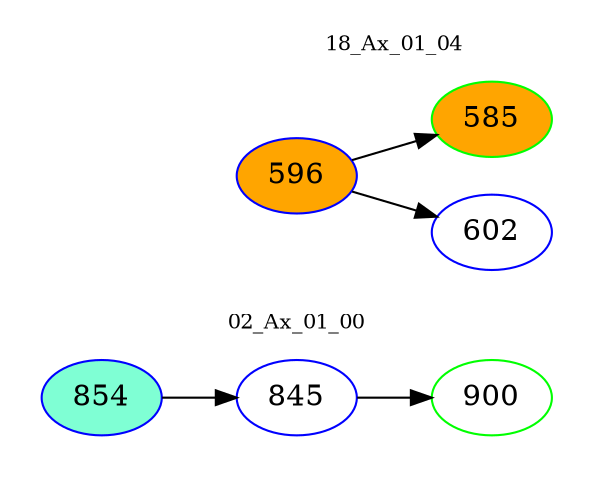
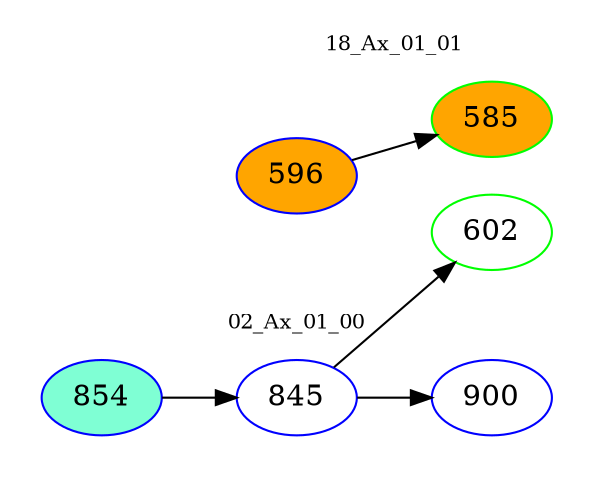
cluster "18_Ax_01_04": label "18_Ax_01_04" -> "18_Ax_01_01"
edge "596" -> "602": now "845" -> "602"
node "602": color blue -> green
node "900": color green -> blue
